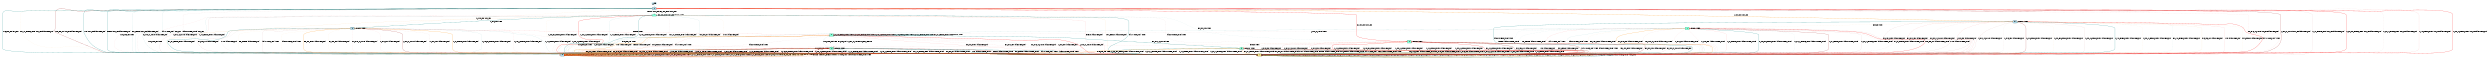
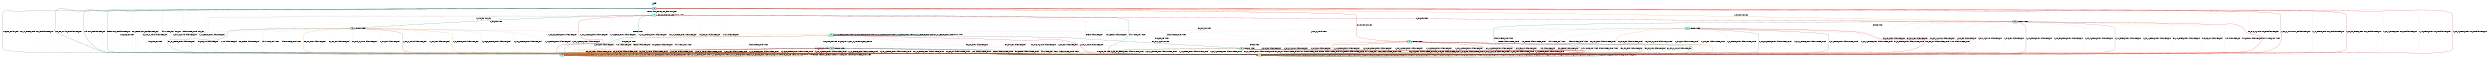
edge "s4" -> "s5": added, label "DH_SERVER_HELLO / TIMEOUT"
edge "s7" -> "s3": now "s7" -> "s8"
